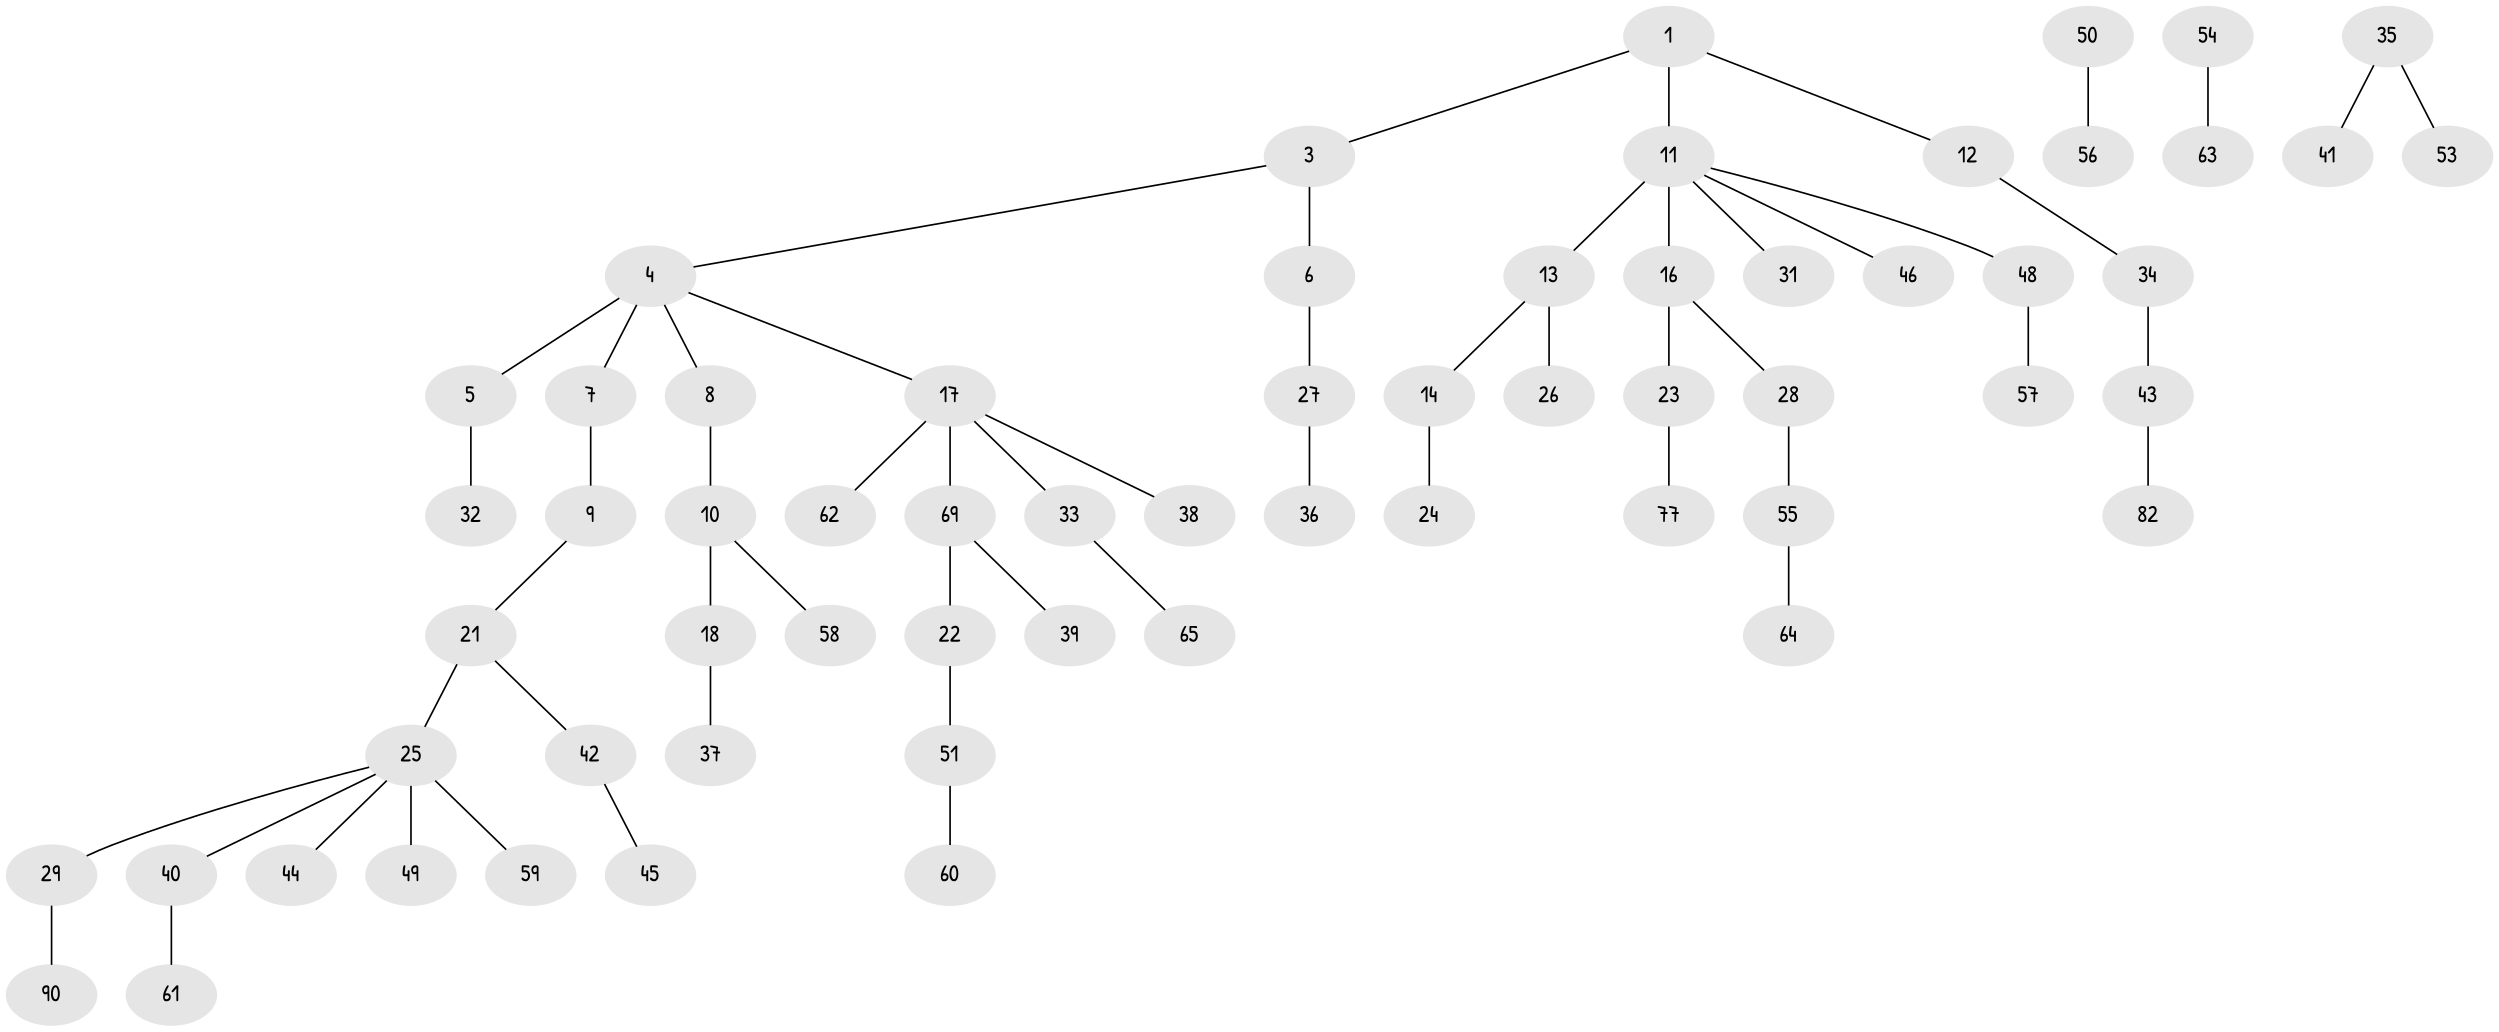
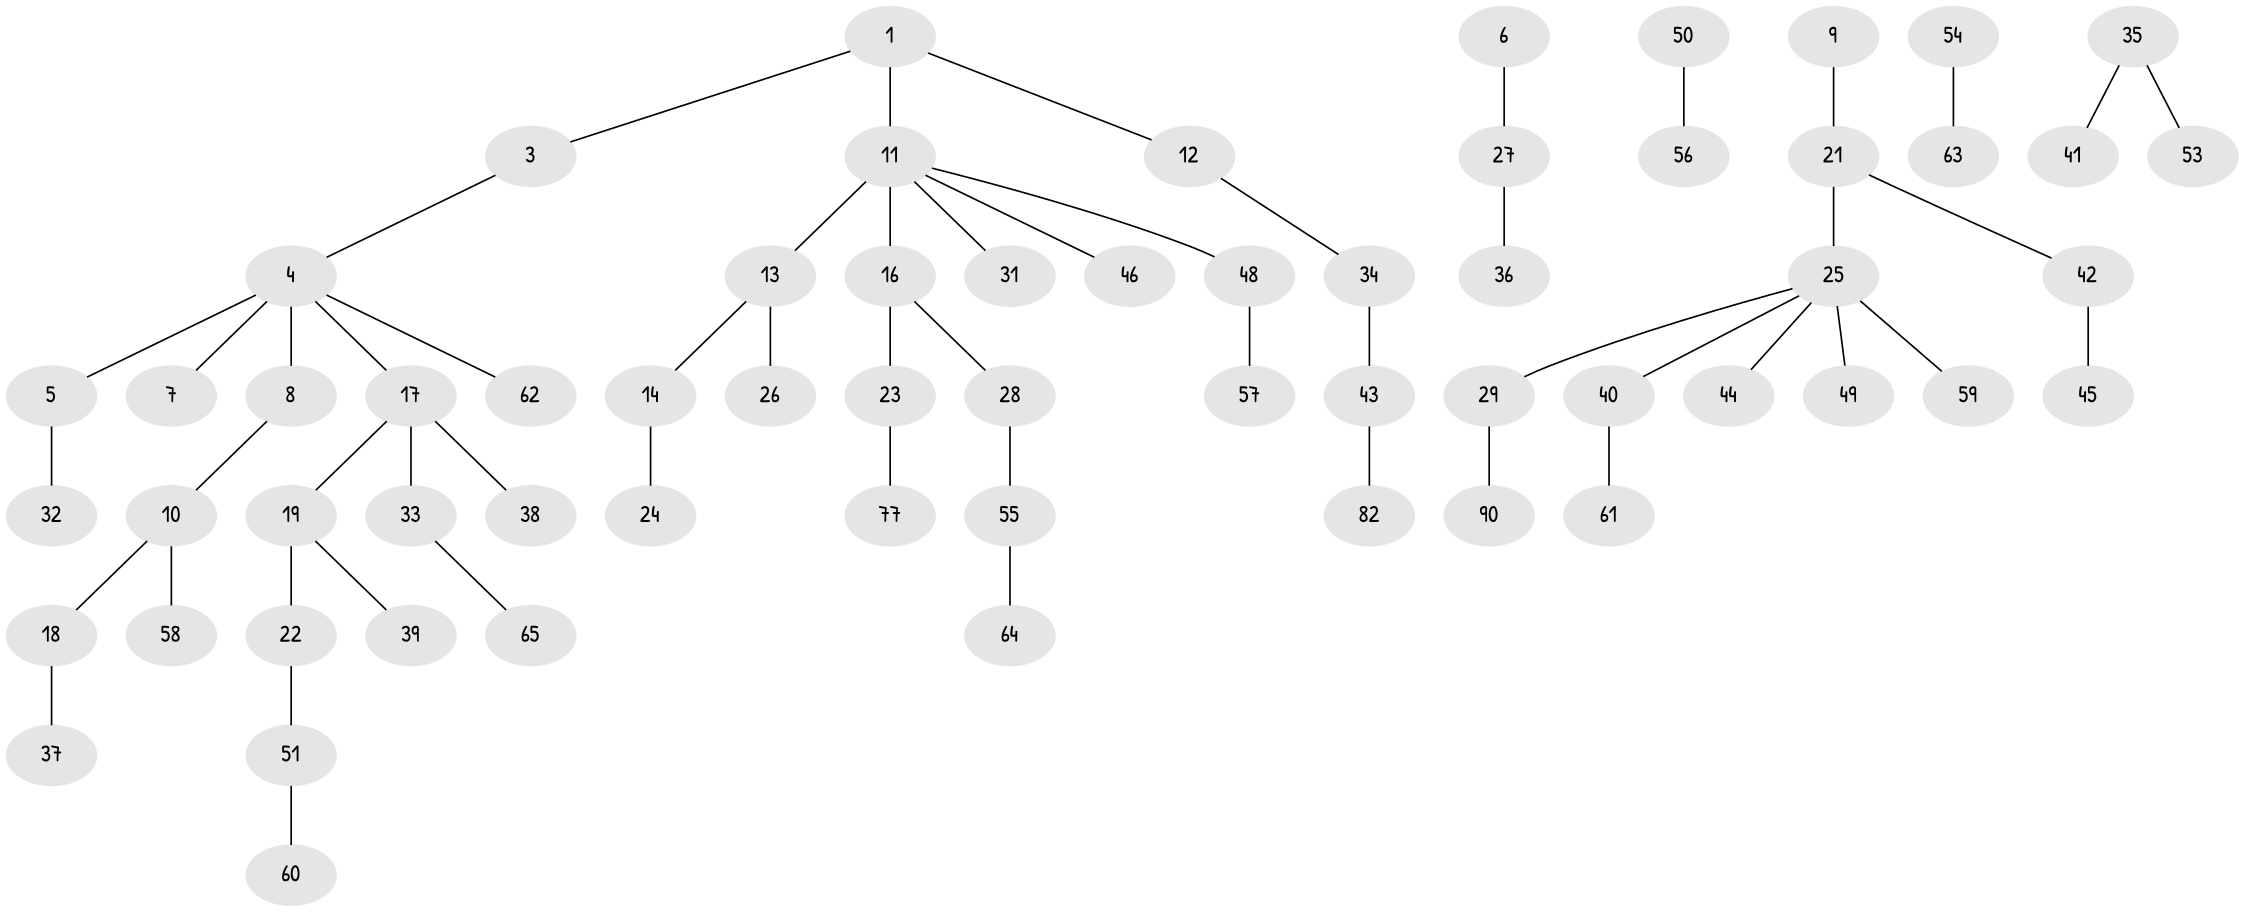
edge "3" -- "6": removed
edge "7" -- "9": removed
edge "17" -- "62": now "4" -- "62"
node "69": label "69" -> "19"
